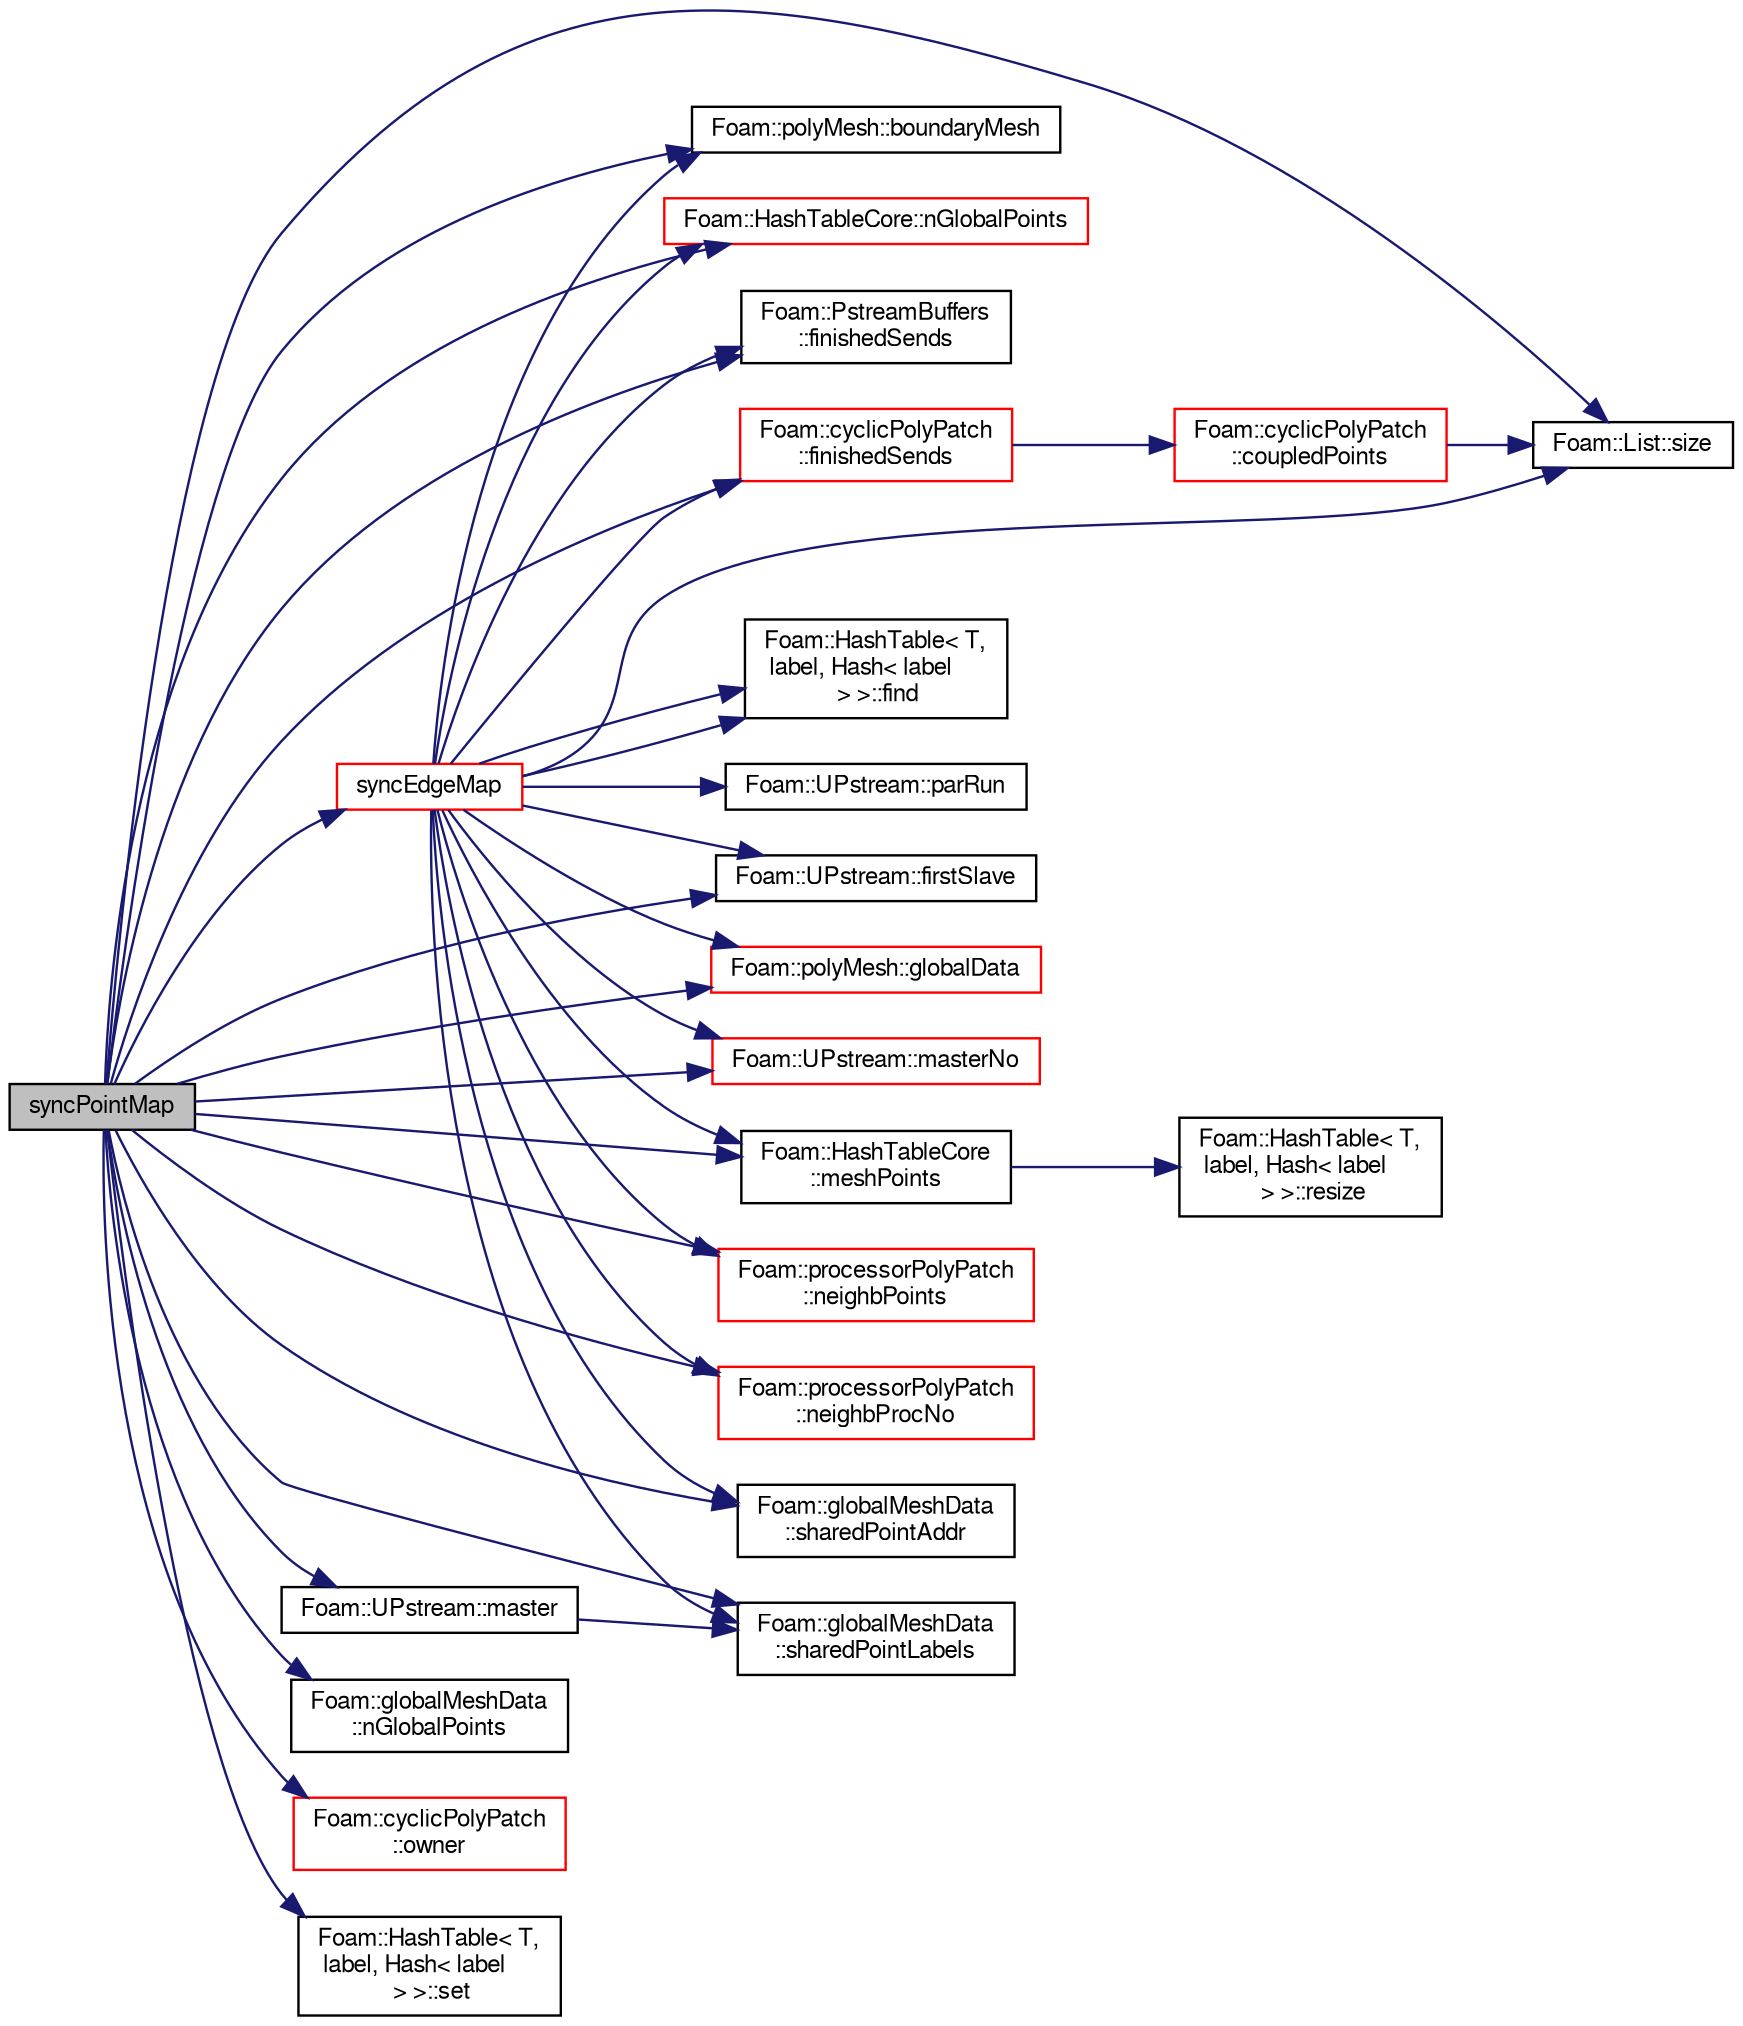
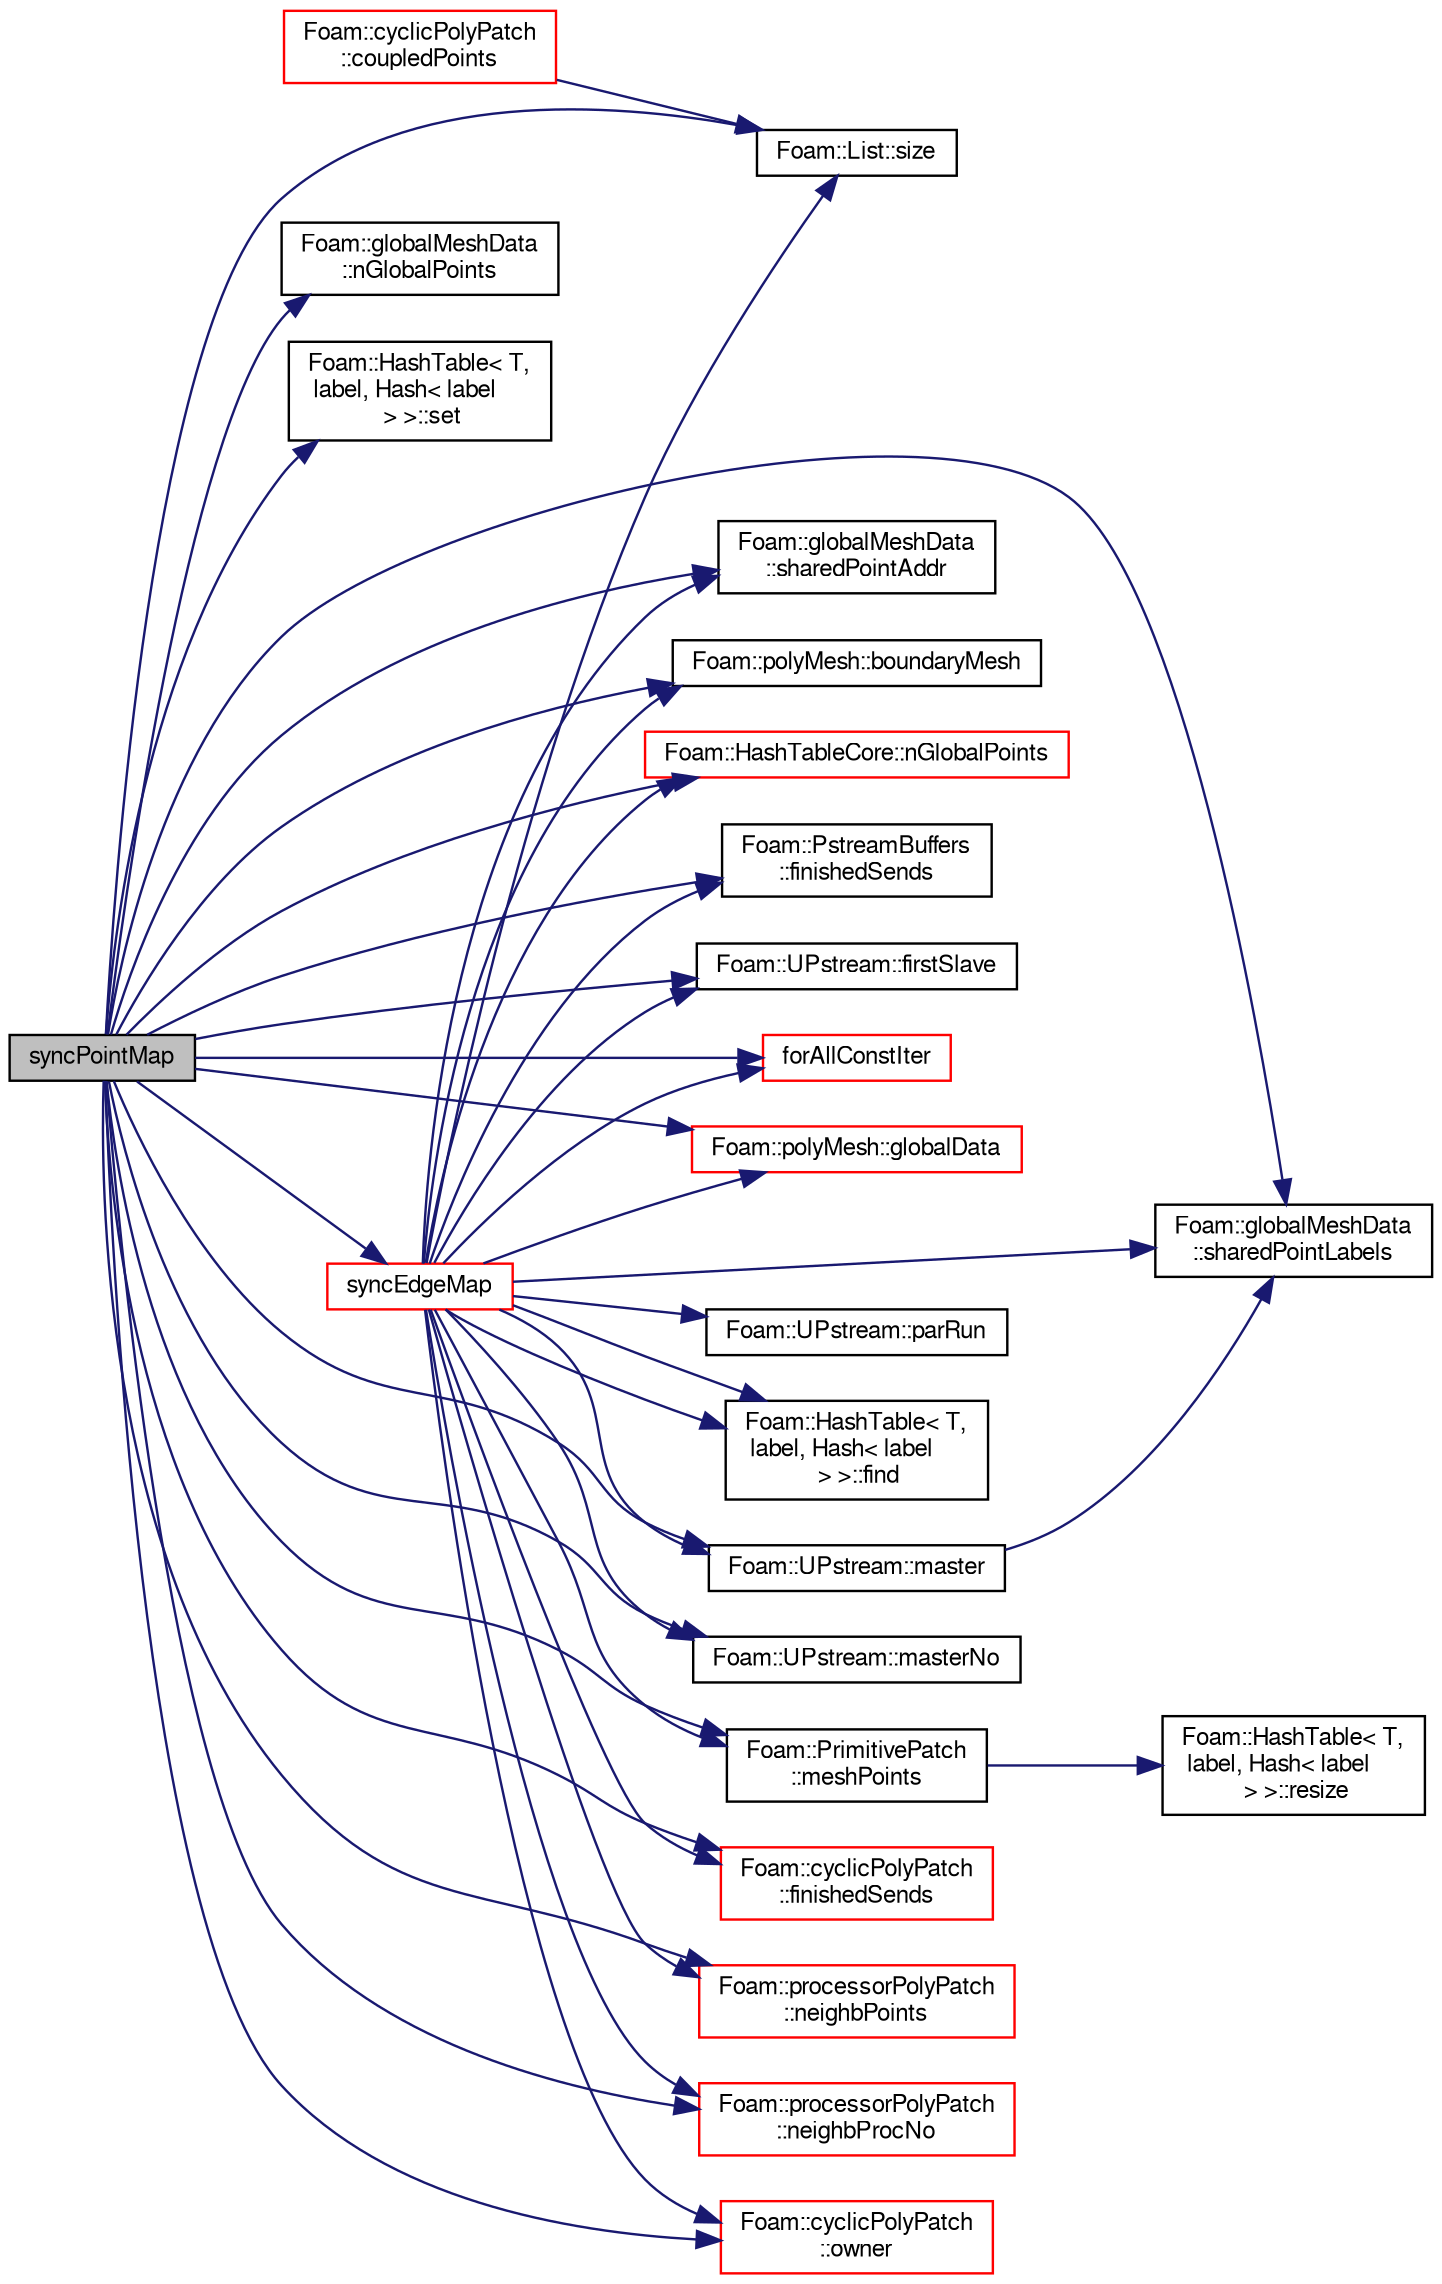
edge "Foam::cyclicPolyPatch ::finishedSends" -> "Foam::cyclicPolyPatch ::coupledPoints": removed
node "forAllConstIter": added
node "Foam::UPstream::masterNo": color red -> black
node "Foam::HashTableCore ::meshPoints": label "Foam::HashTableCore ::meshPoints" -> "Foam::PrimitivePatch ::meshPoints"
edge "syncEdgeMap" -> "Foam::UPstream::master": added
edge "syncEdgeMap" -> "Foam::cyclicPolyPatch ::owner": added
